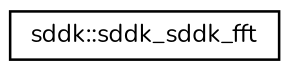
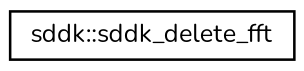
node "sddk::sddk_sddk_fft": label "sddk::sddk_sddk_fft" -> "sddk::sddk_delete_fft"
